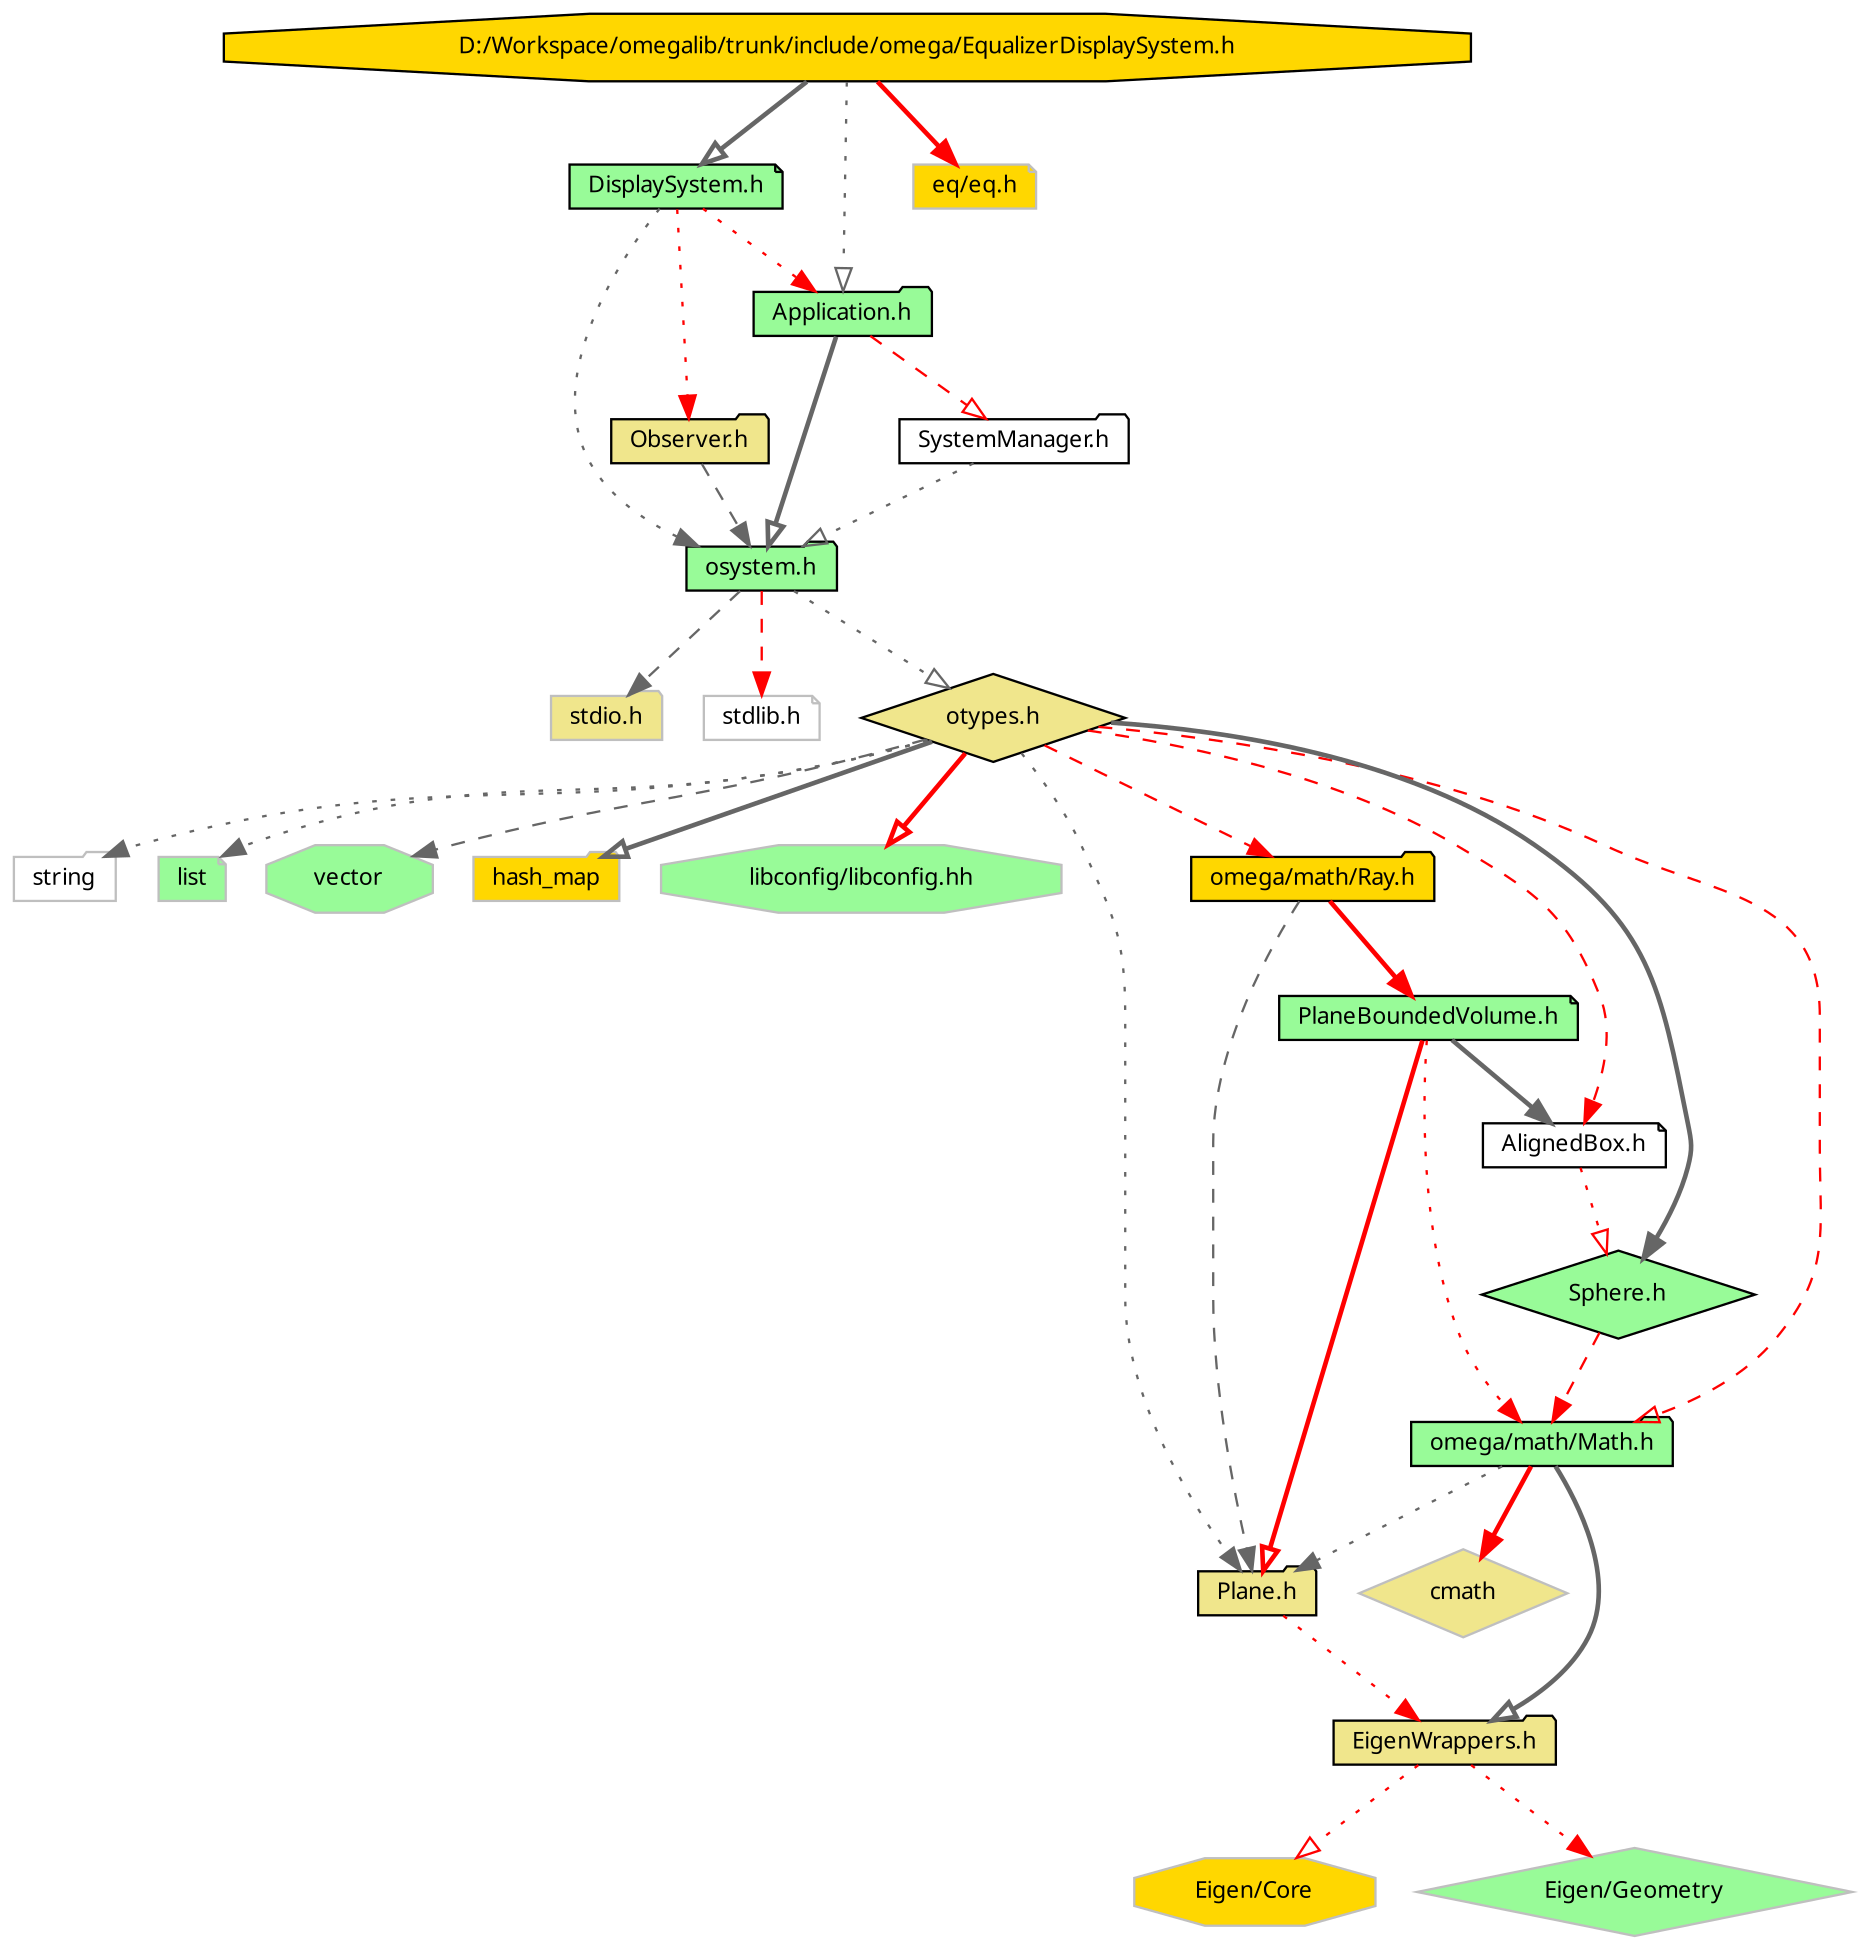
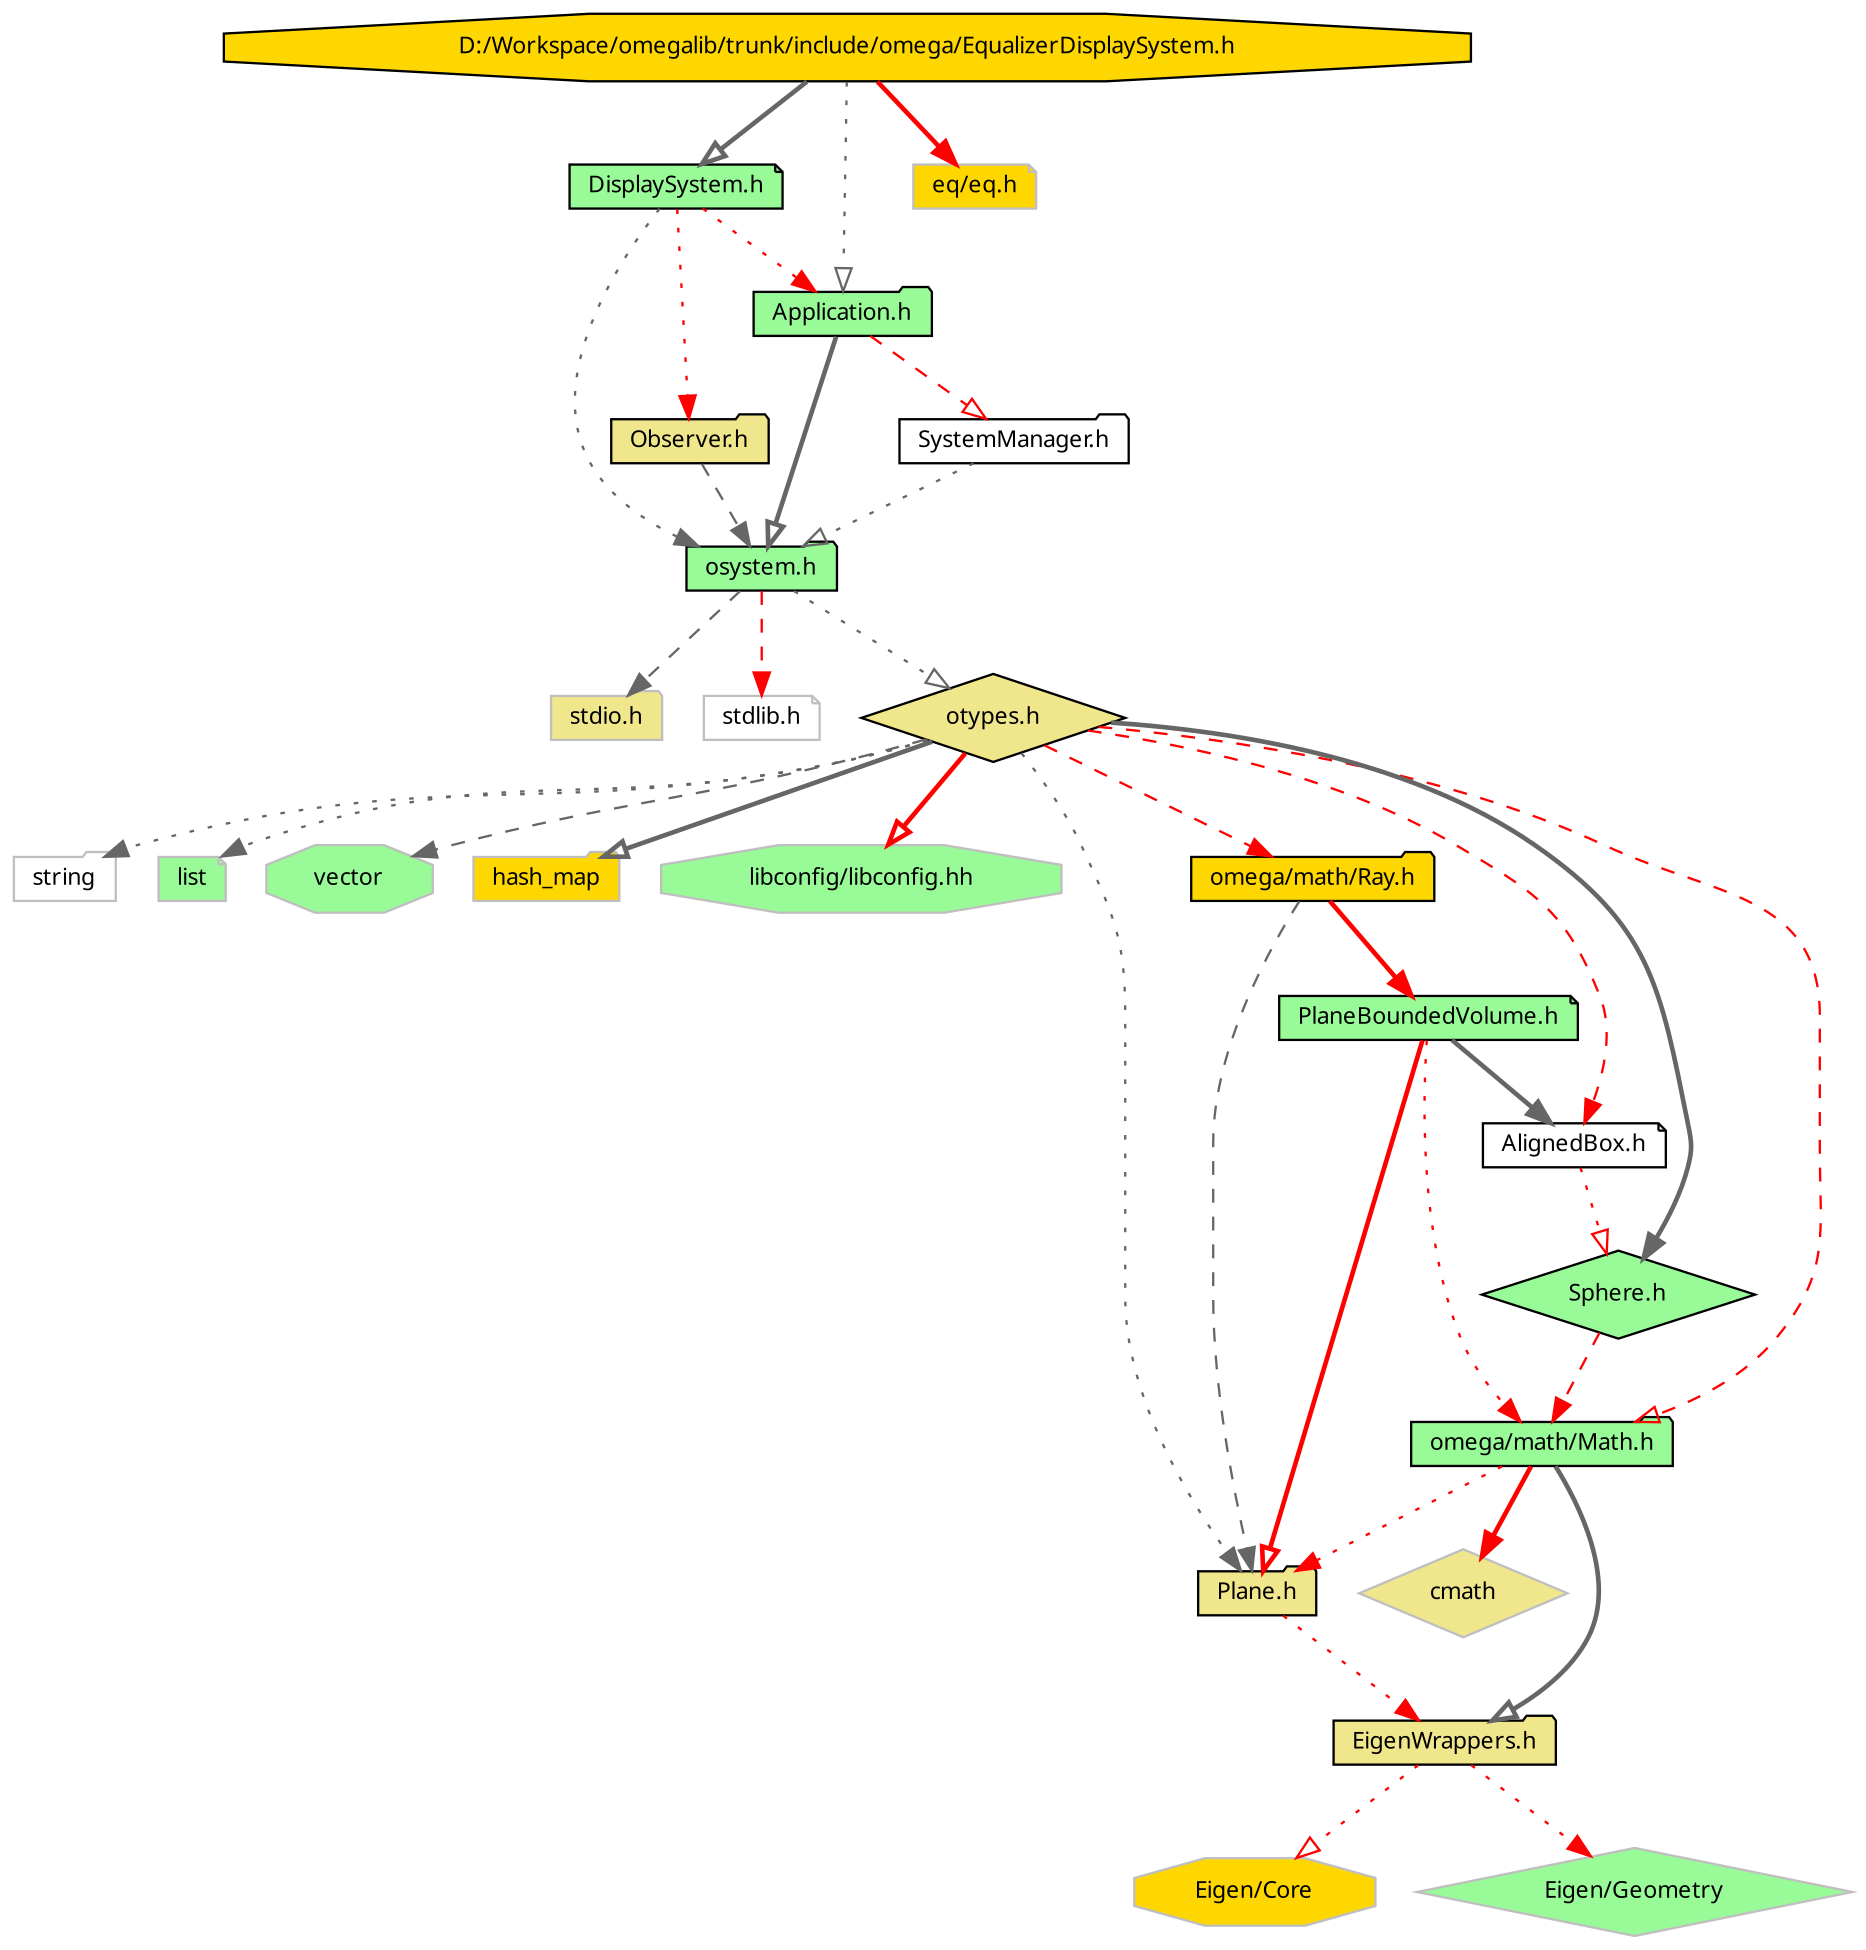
edge "omega/math/Math.h" -> "Plane.h": color gray40 -> red
